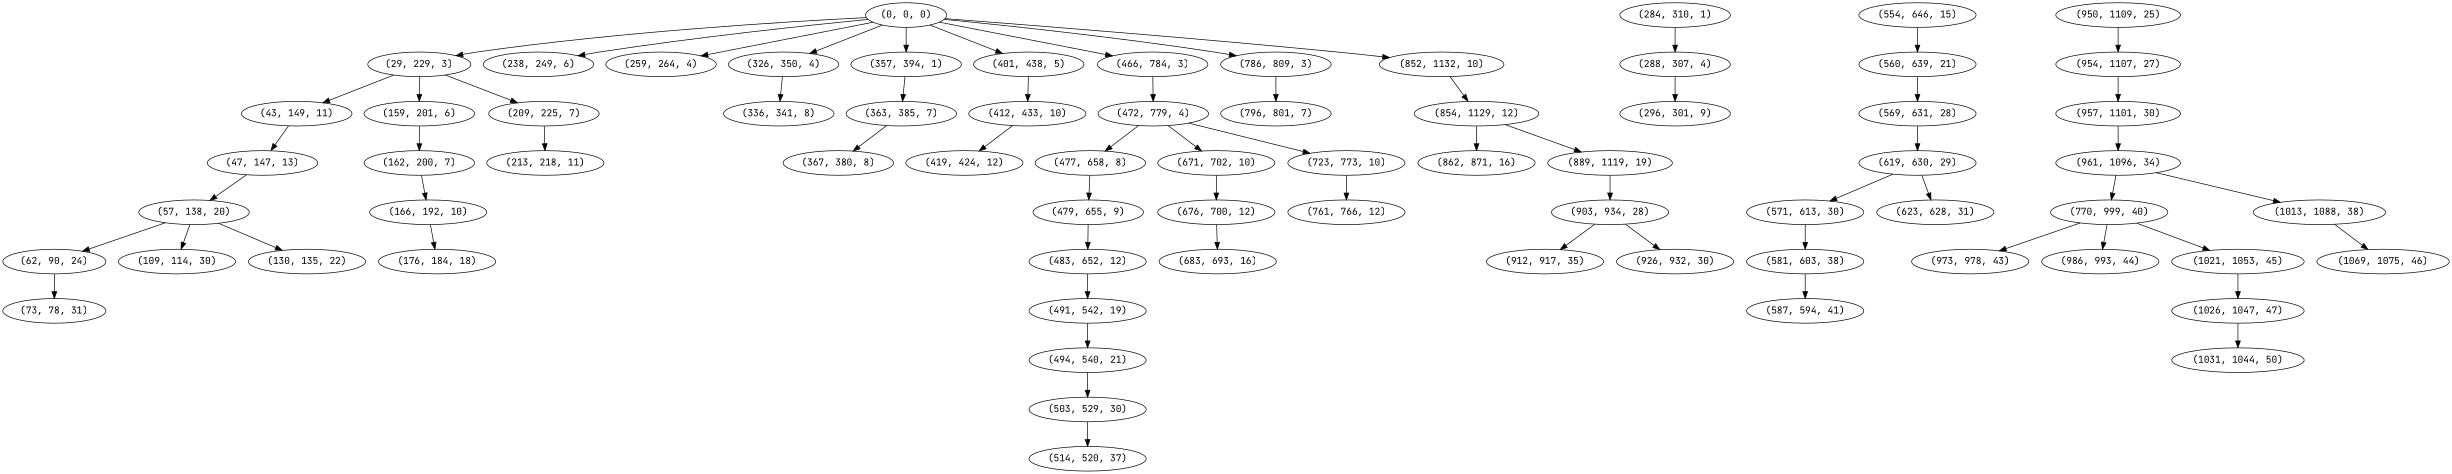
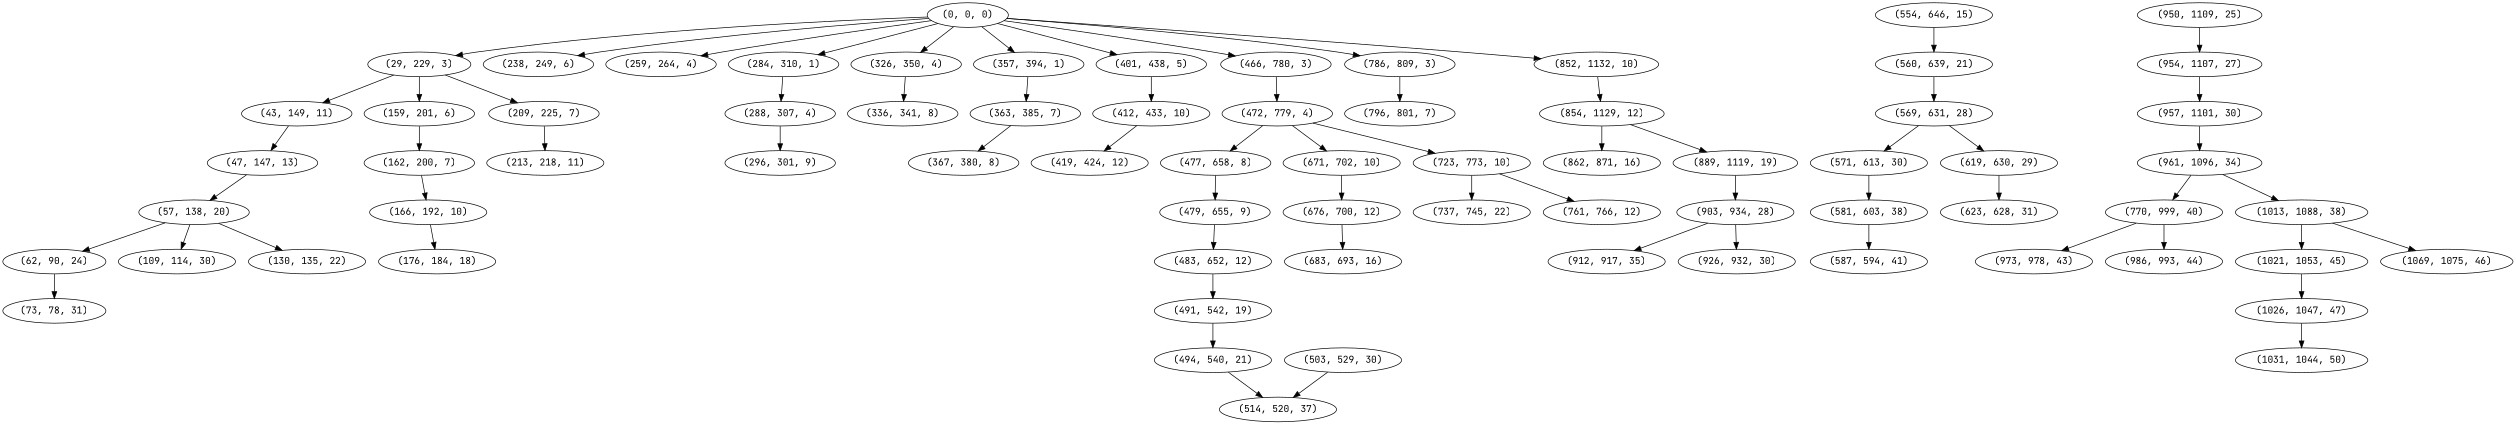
edge "(0, 0, 0)" -> "(284, 310, 1)": added
node "(466, 784, 3)": label "(466, 784, 3)" -> "(466, 780, 3)"
edge "(619, 630, 29)" -> "(571, 613, 30)": now "(569, 631, 28)" -> "(571, 613, 30)"
node "(737, 745, 22)": added
edge "(770, 999, 40)" -> "(1021, 1053, 45)": now "(1013, 1088, 38)" -> "(1021, 1053, 45)"
edge "(494, 540, 21)" -> "(503, 529, 30)": now "(494, 540, 21)" -> "(514, 520, 37)"
